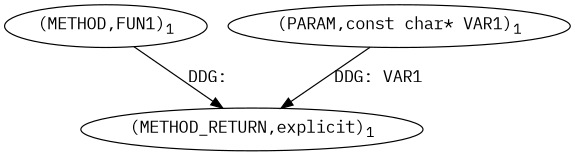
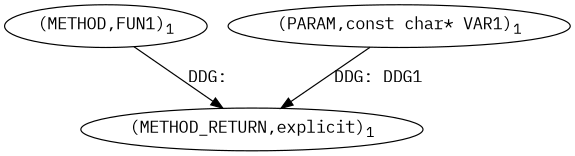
edge "(PARAM,const char* VAR1)" -> "(METHOD_RETURN,explicit)": label "DDG: VAR1" -> "DDG: DDG1"
